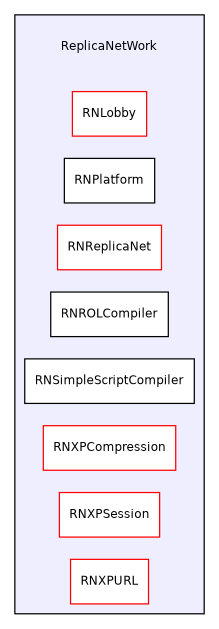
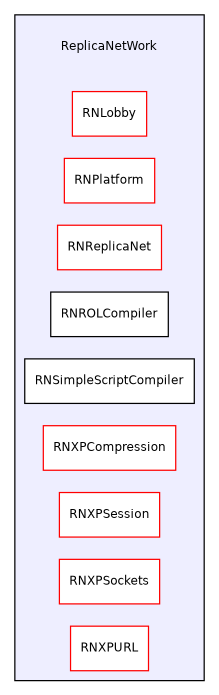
node "RNPlatform": color black -> red
node "RNXPSockets": added
